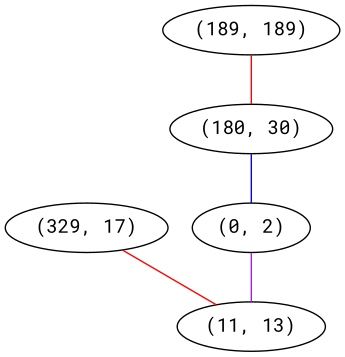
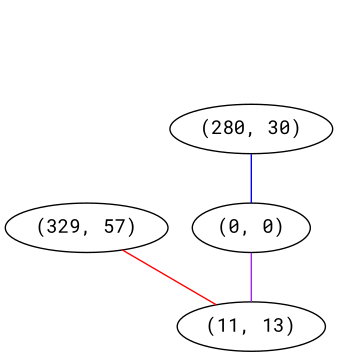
node "(189, 189)": removed
node "(180, 30)": label "(180, 30)" -> "(280, 30)"
node "(329, 17)": label "(329, 17)" -> "(329, 57)"
node "(0, 2)": label "(0, 2)" -> "(0, 0)"
